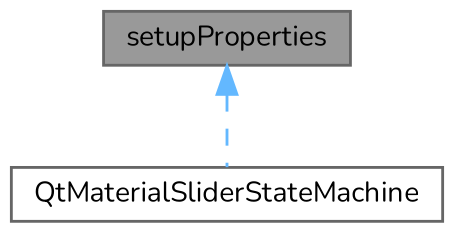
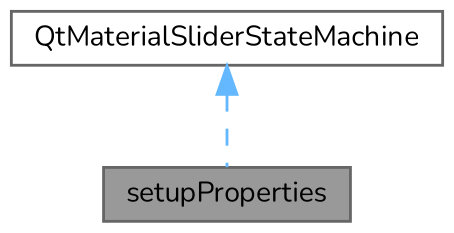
edge "QtMaterialSliderStateMachine" -> "setupProperties": reversed
